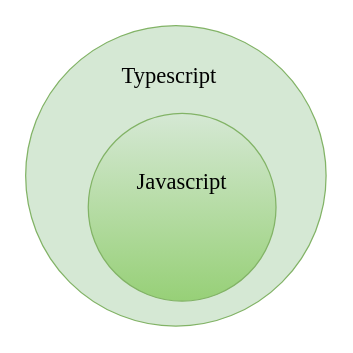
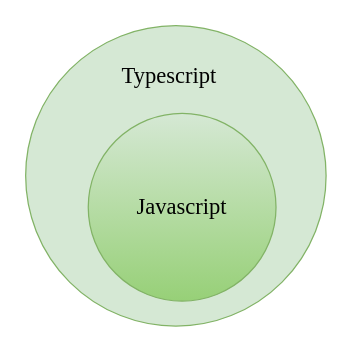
node "Javascript": moved (182, 182) -> (182, 207)
